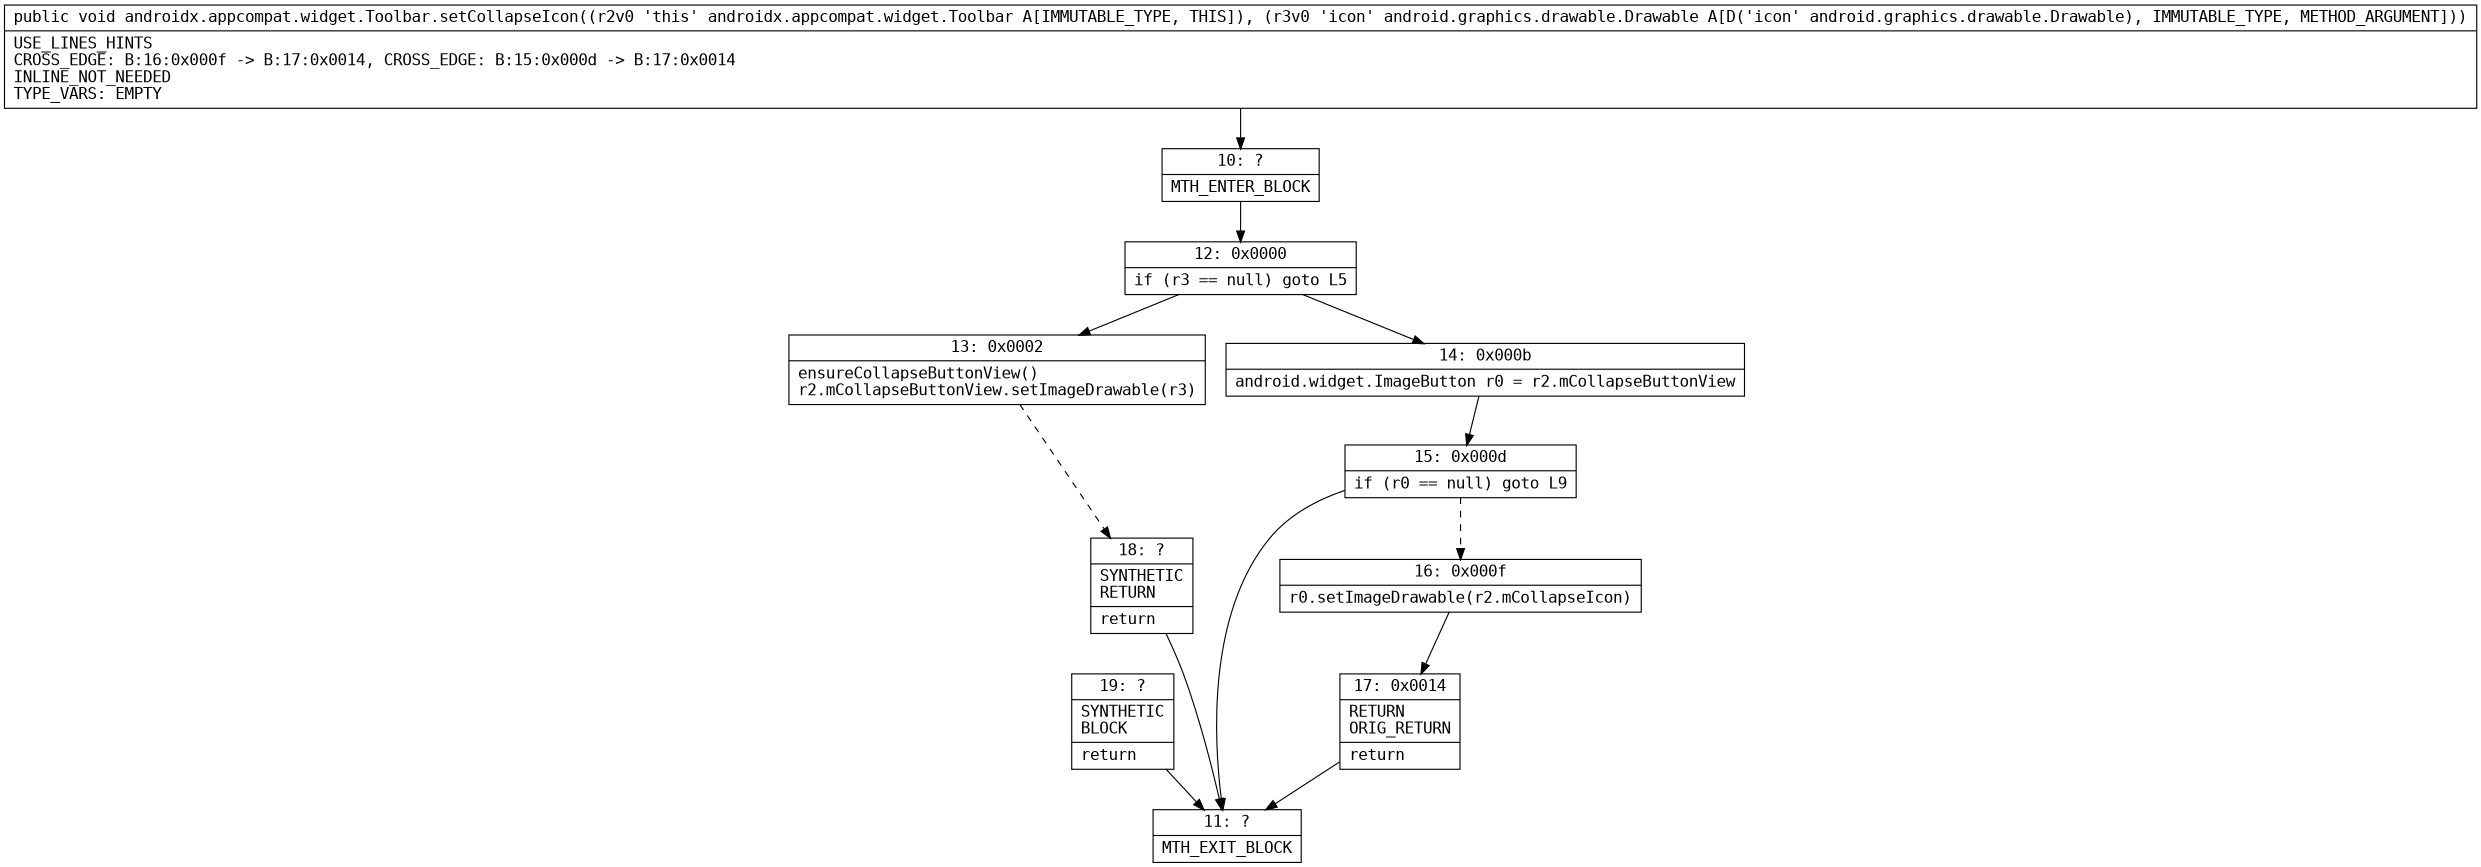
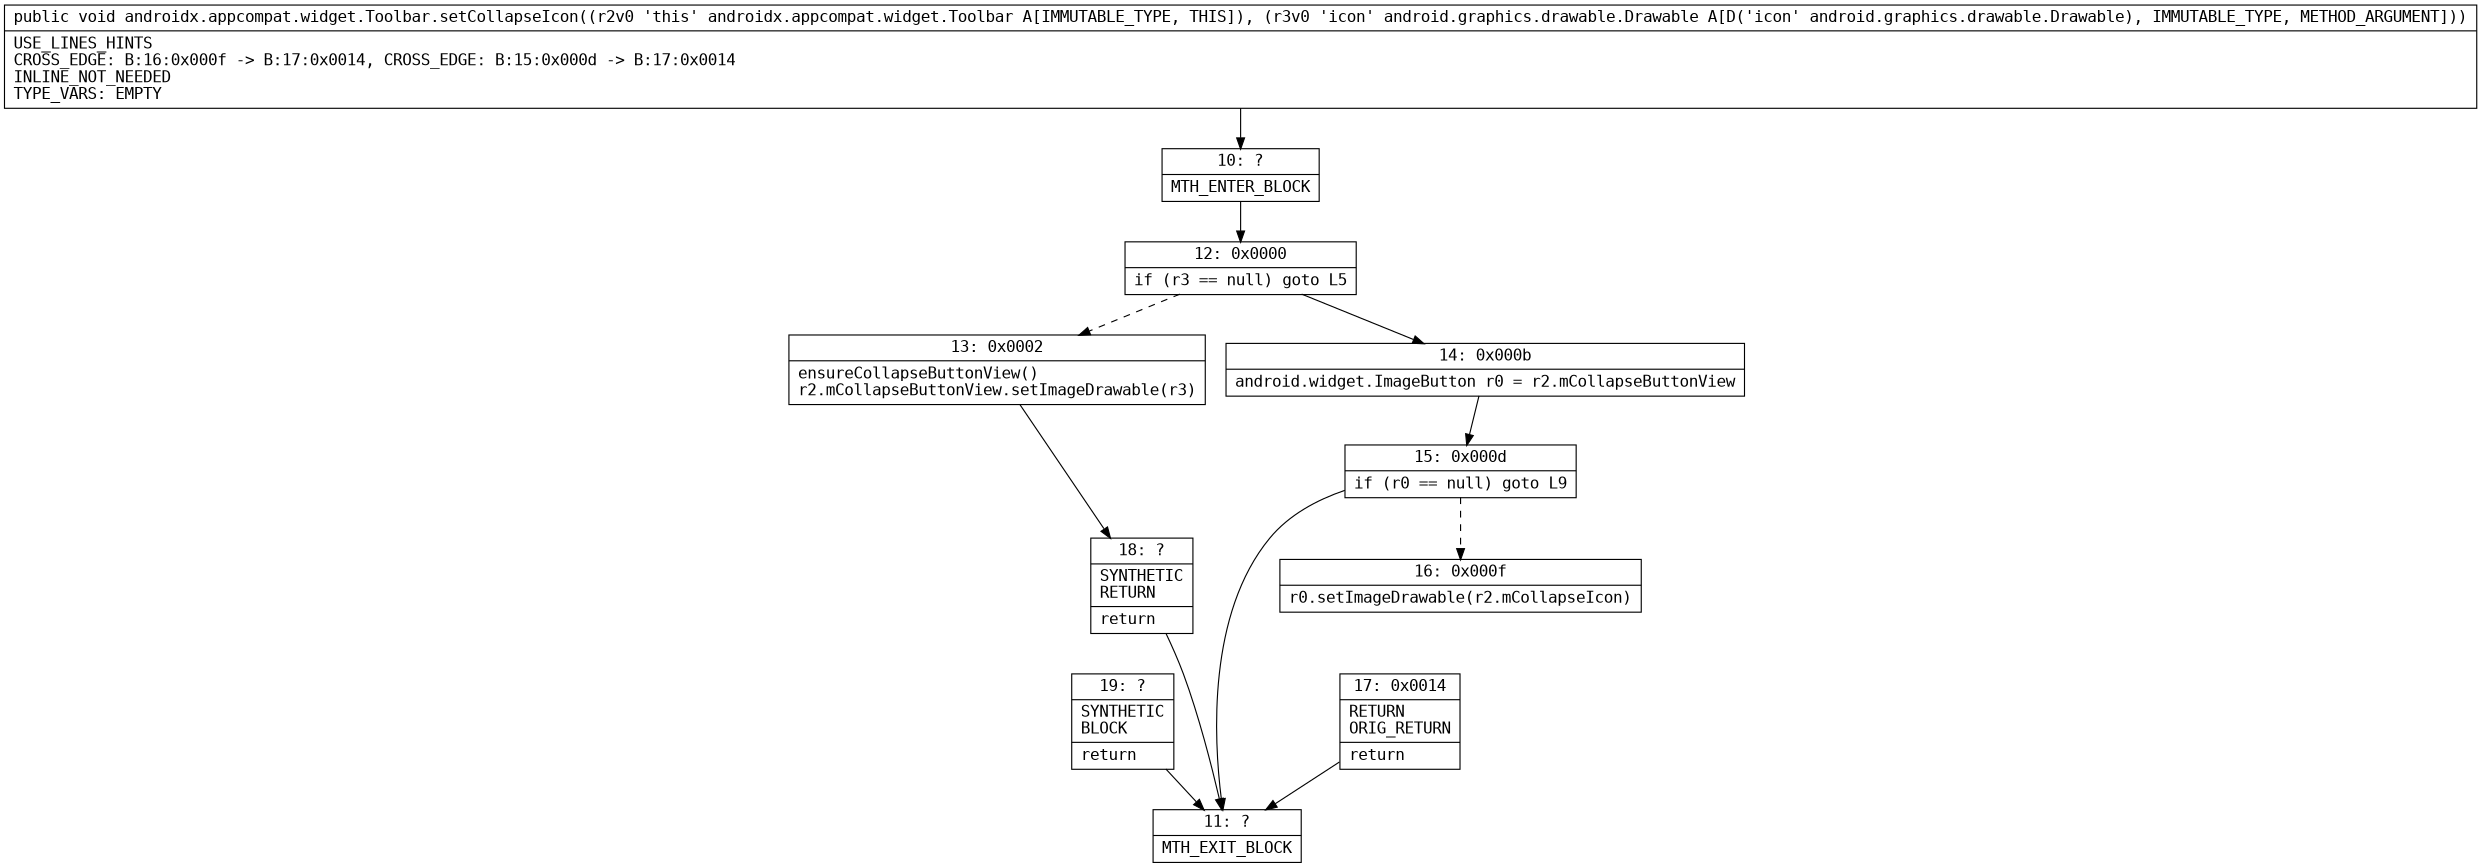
edge "12: 0x0000" -> "13: 0x0002": style solid -> dashed
edge "13: 0x0002" -> "18: ?": style dashed -> solid
edge "16: 0x000f" -> "17: 0x0014": removed
